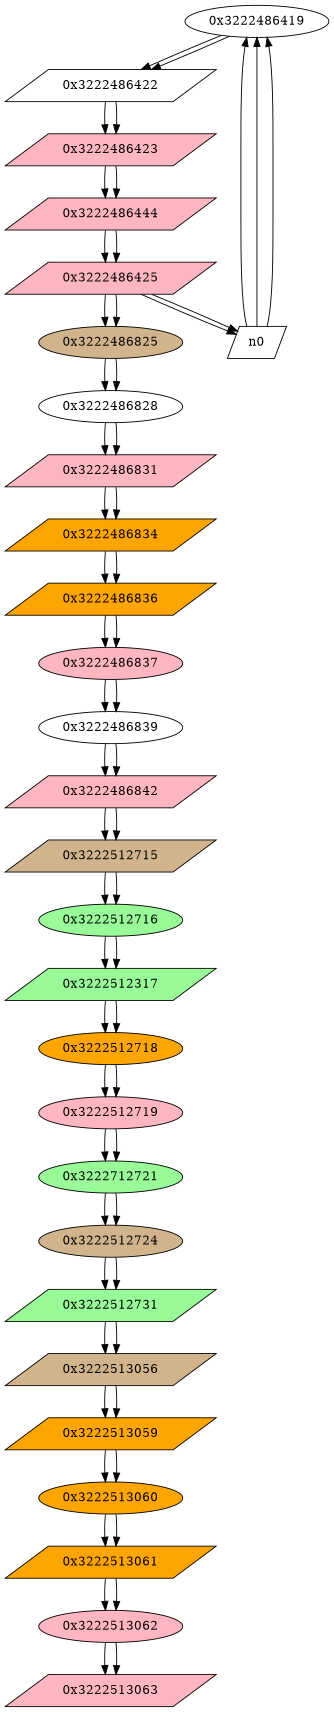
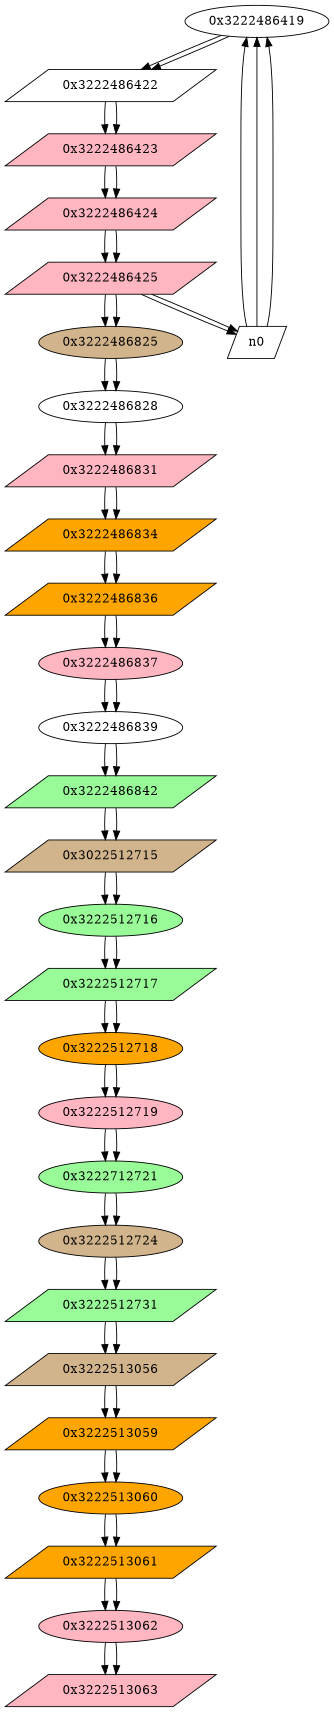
node "0x3222486444": label "0x3222486444" -> "0x3222486424"
node "0x3222486842": fillcolor lightpink -> palegreen
node "0x3222512715": label "0x3222512715" -> "0x3022512715"
node "0x3222512317": label "0x3222512317" -> "0x3222512717"
